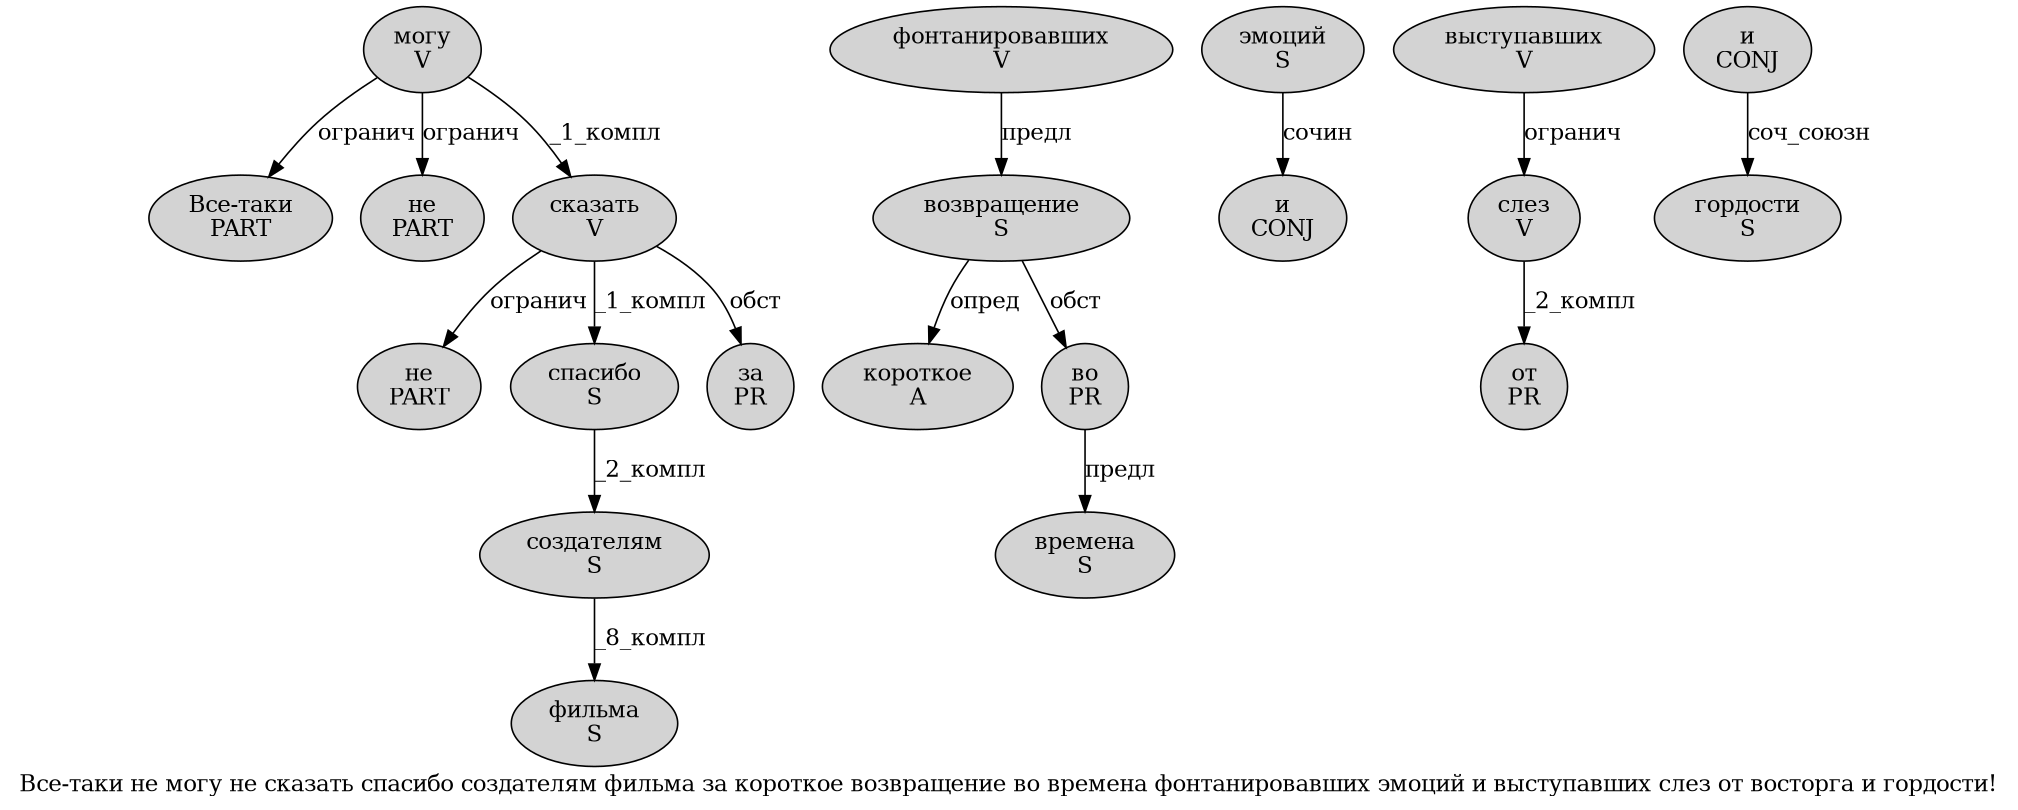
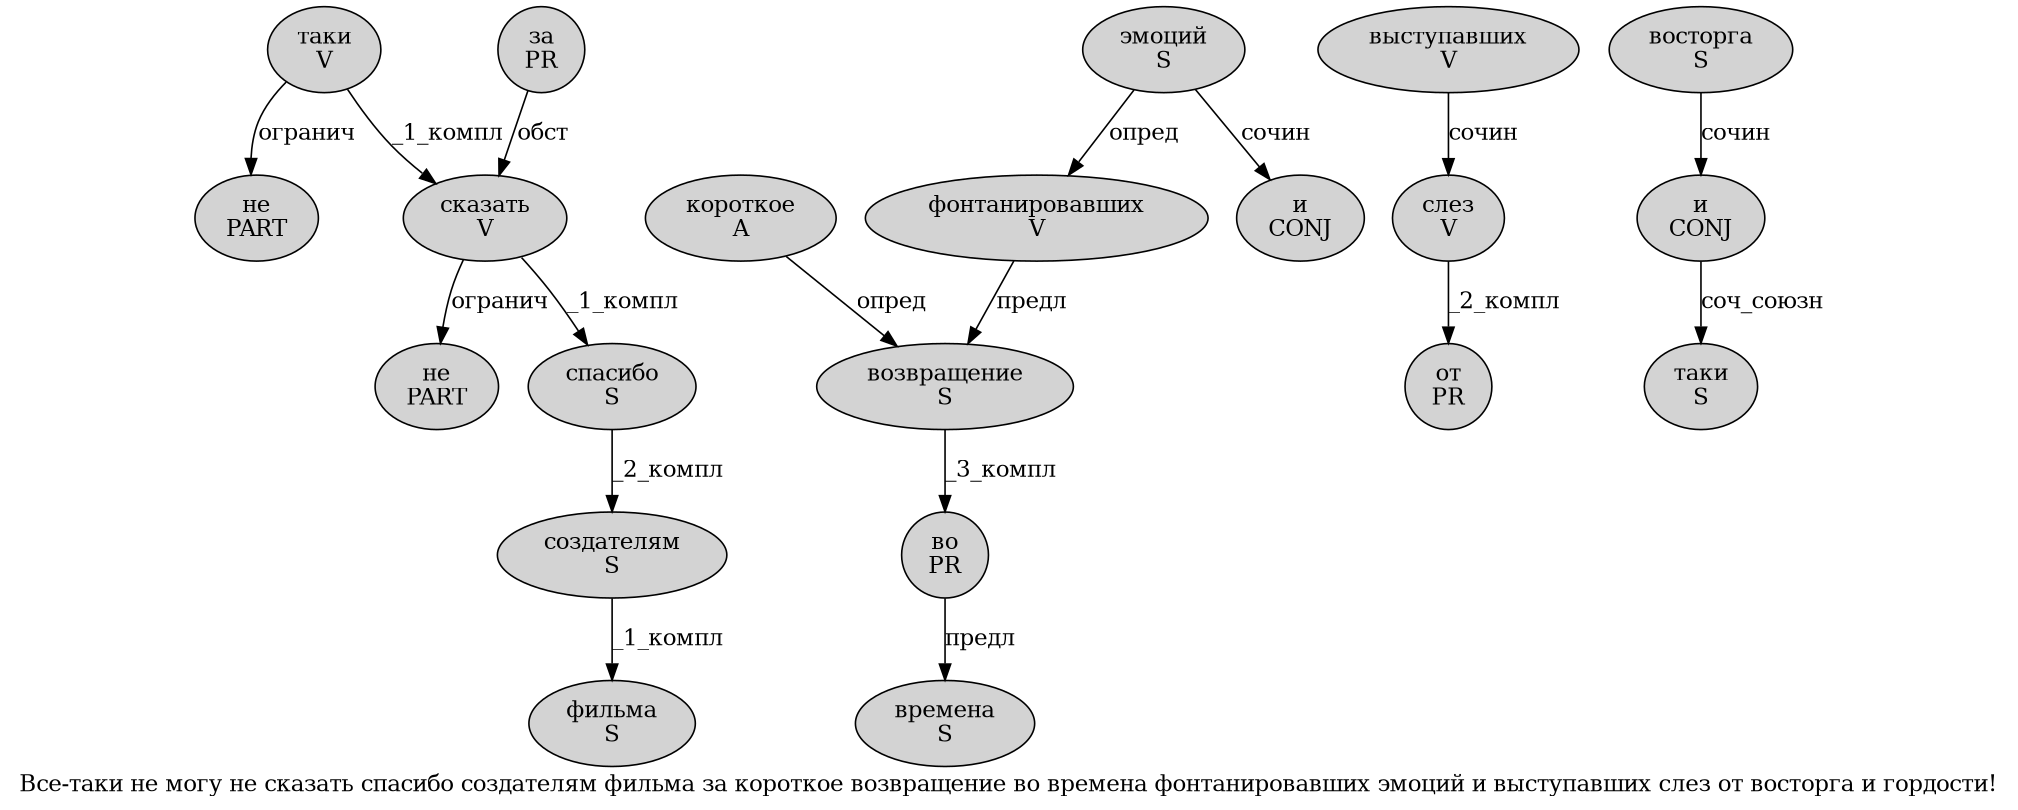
node "могу V": label "могу V" -> "таки V"
node "восторга S": added
edge "эмоций S" -> "фонтанировавших V": added, label "опред"
edge "выступавших V" -> "слез V": label "огранич" -> "сочин"
node "Все-таки PART": removed
node "гордости S": label "гордости S" -> "таки S"
edge "сказать V" -> "за PR": reversed
edge "возвращение S" -> "короткое A": reversed
edge "возвращение S" -> "во PR": label "обст" -> "_3_компл"
edge "создателям S" -> "фильма S": label "_8_компл" -> "_1_компл"
